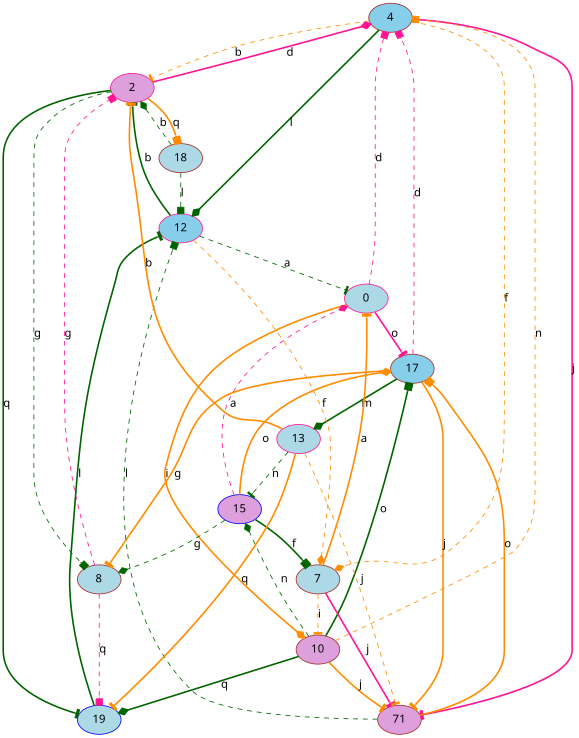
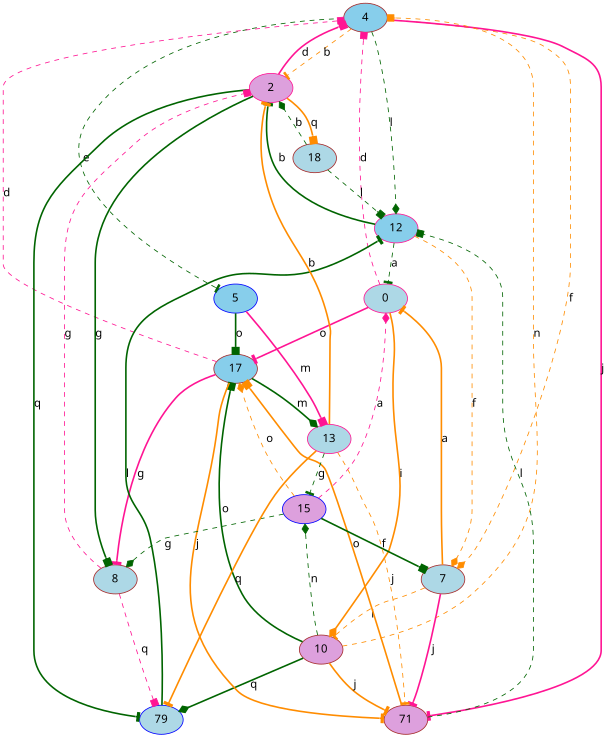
edge "2" -> "4": arrowhead diamond -> box
edge "4" -> "12": style bold -> dashed
node "5": added
edge "2" -> "8": style dashed -> bold
edge "17" -> "8": color darkorange -> deeppink
edge "15" -> "17": style bold -> dashed
edge "13" -> "15": label "n" -> "g"
node "19": label "19" -> "79"
